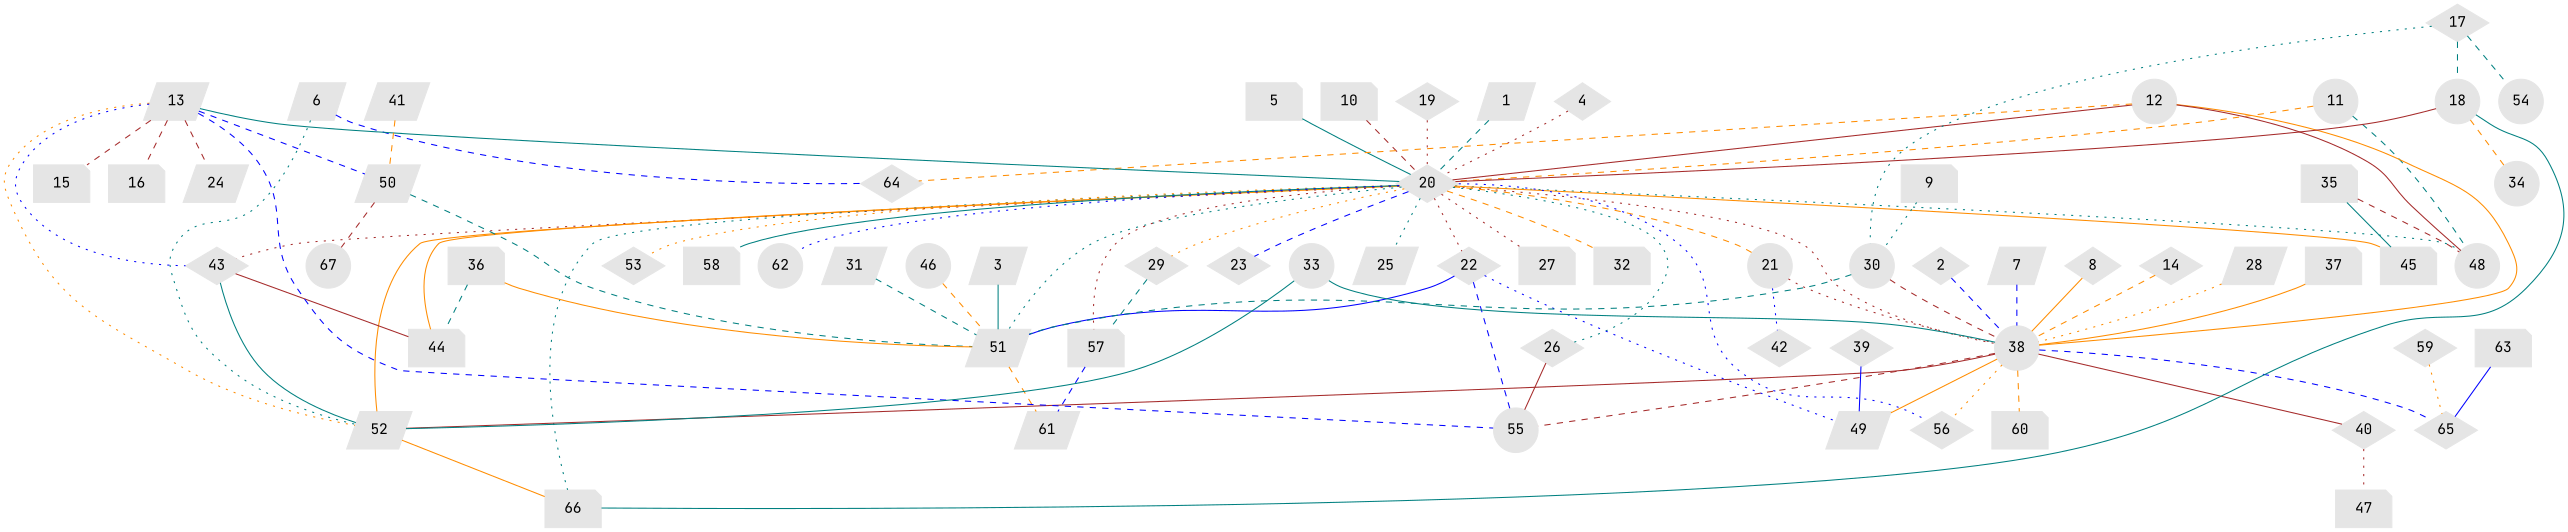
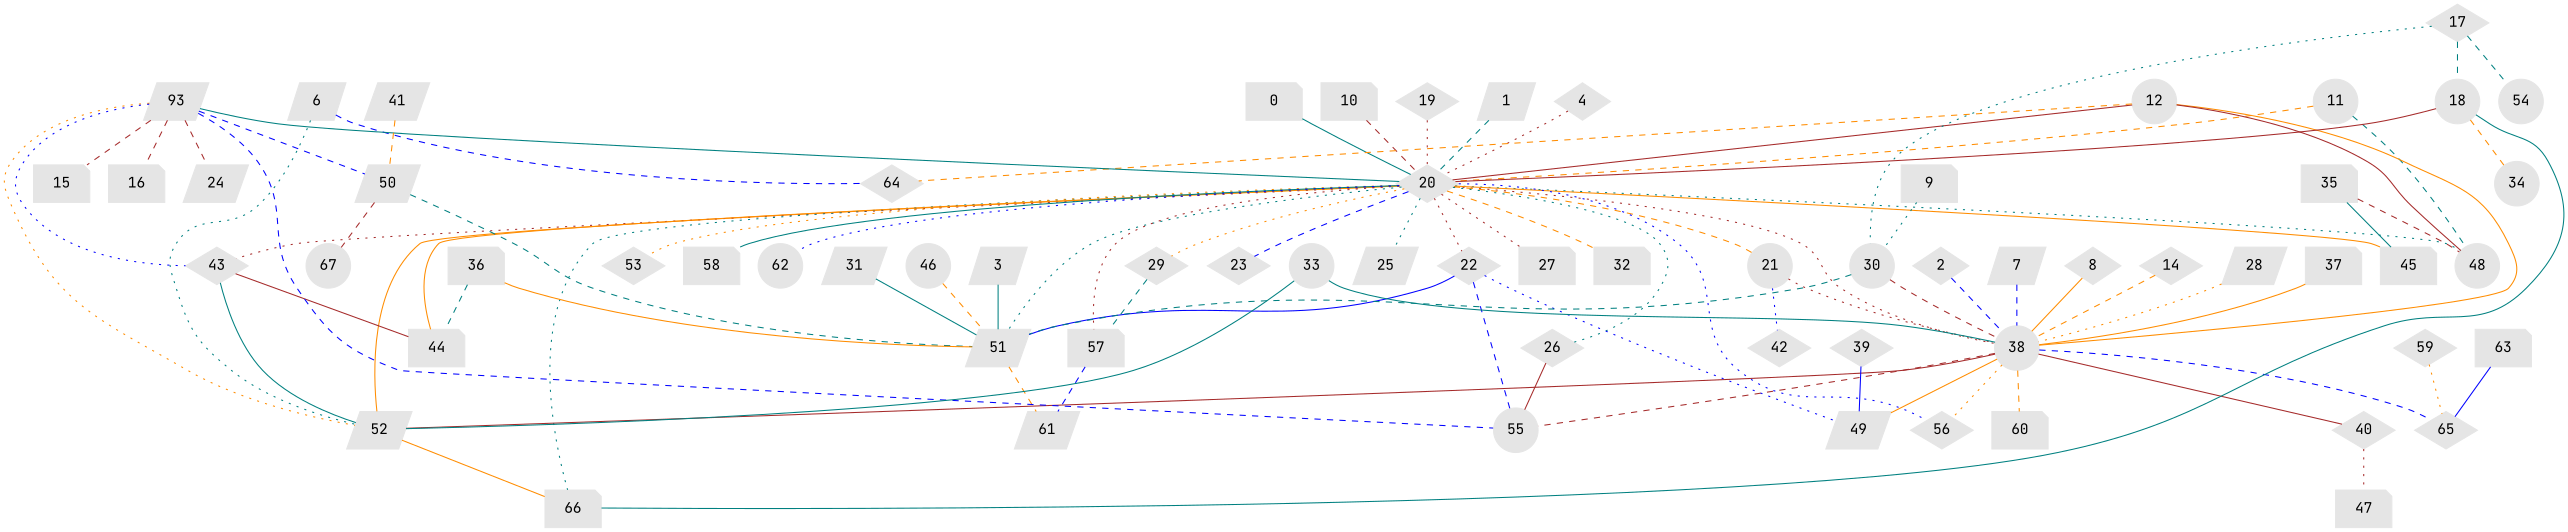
node "13": label "13" -> "93"
node "5": label "5" -> "0"
edge "31" -- "51": style dashed -> solid
